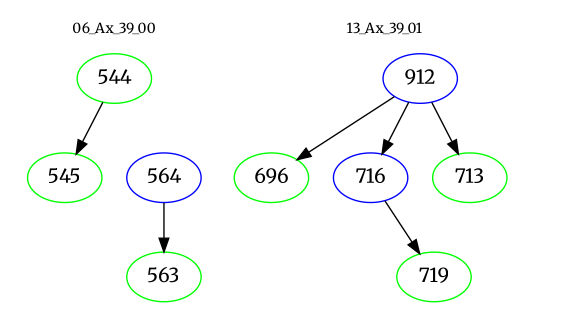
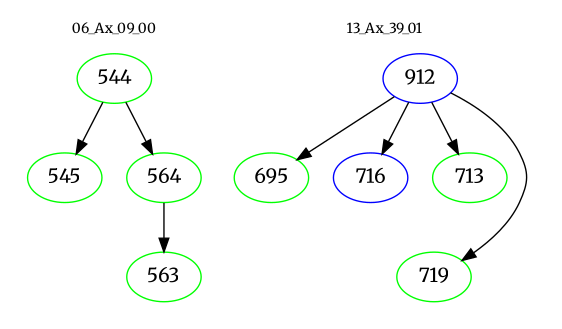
cluster "06_Ax_39_00": label "06_Ax_39_00" -> "06_Ax_09_00"
edge "544" -> "564": added
node "564": color blue -> green
node "696": label "696" -> "695"
edge "716" -> "719": now "912" -> "719"
